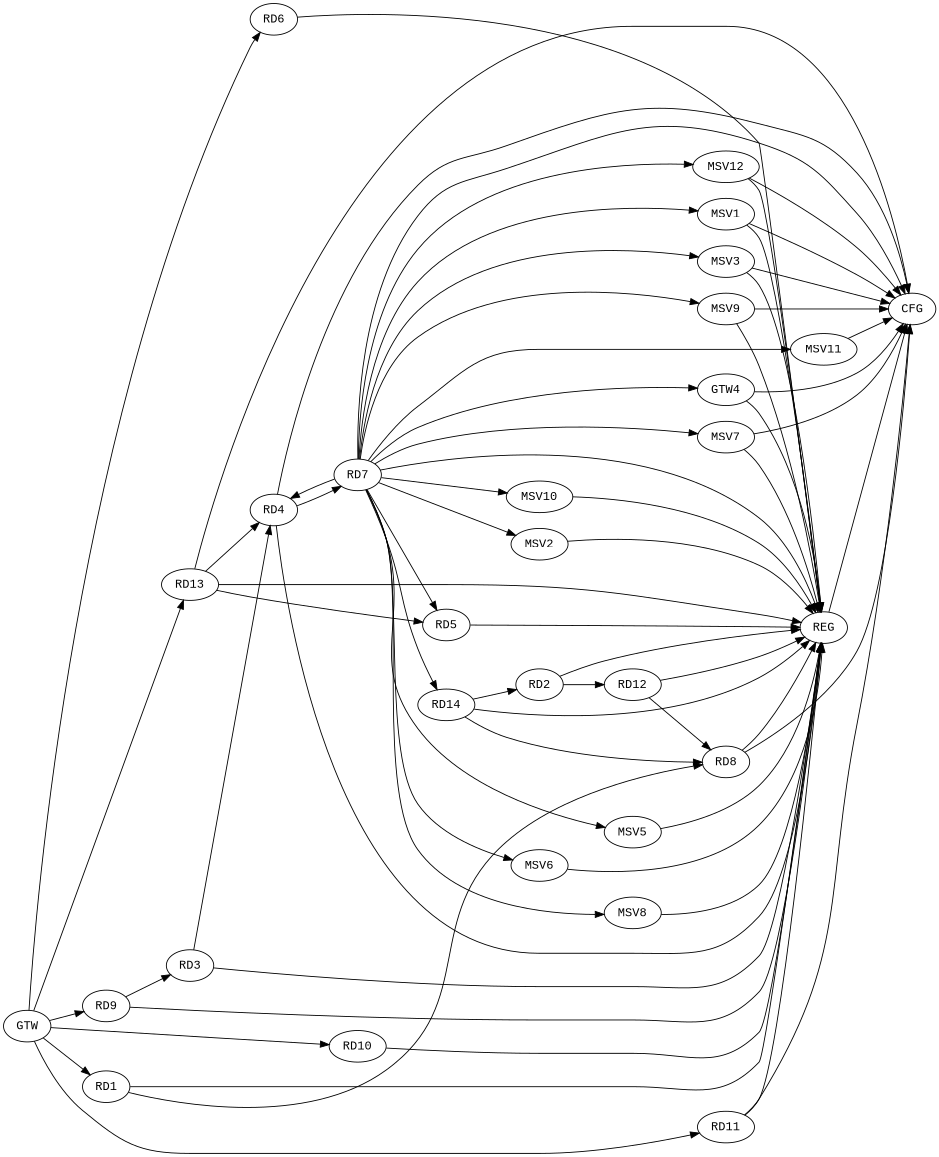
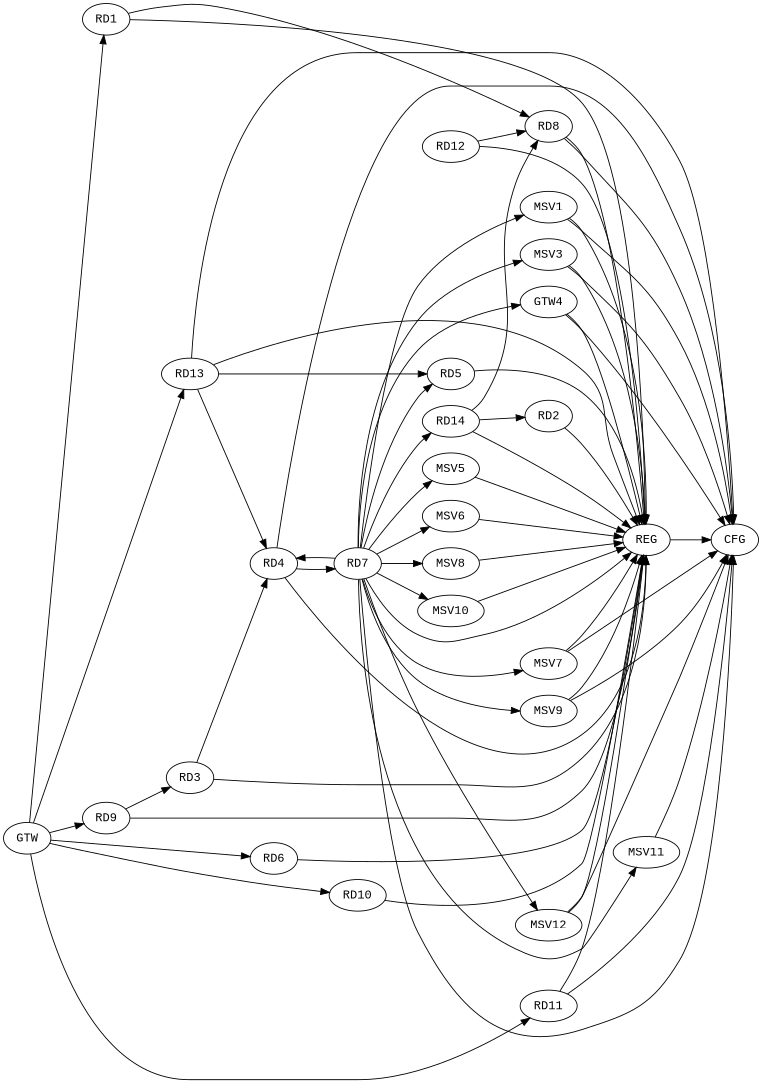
node "MSV2": removed
edge "RD2" -> "RD12": removed
